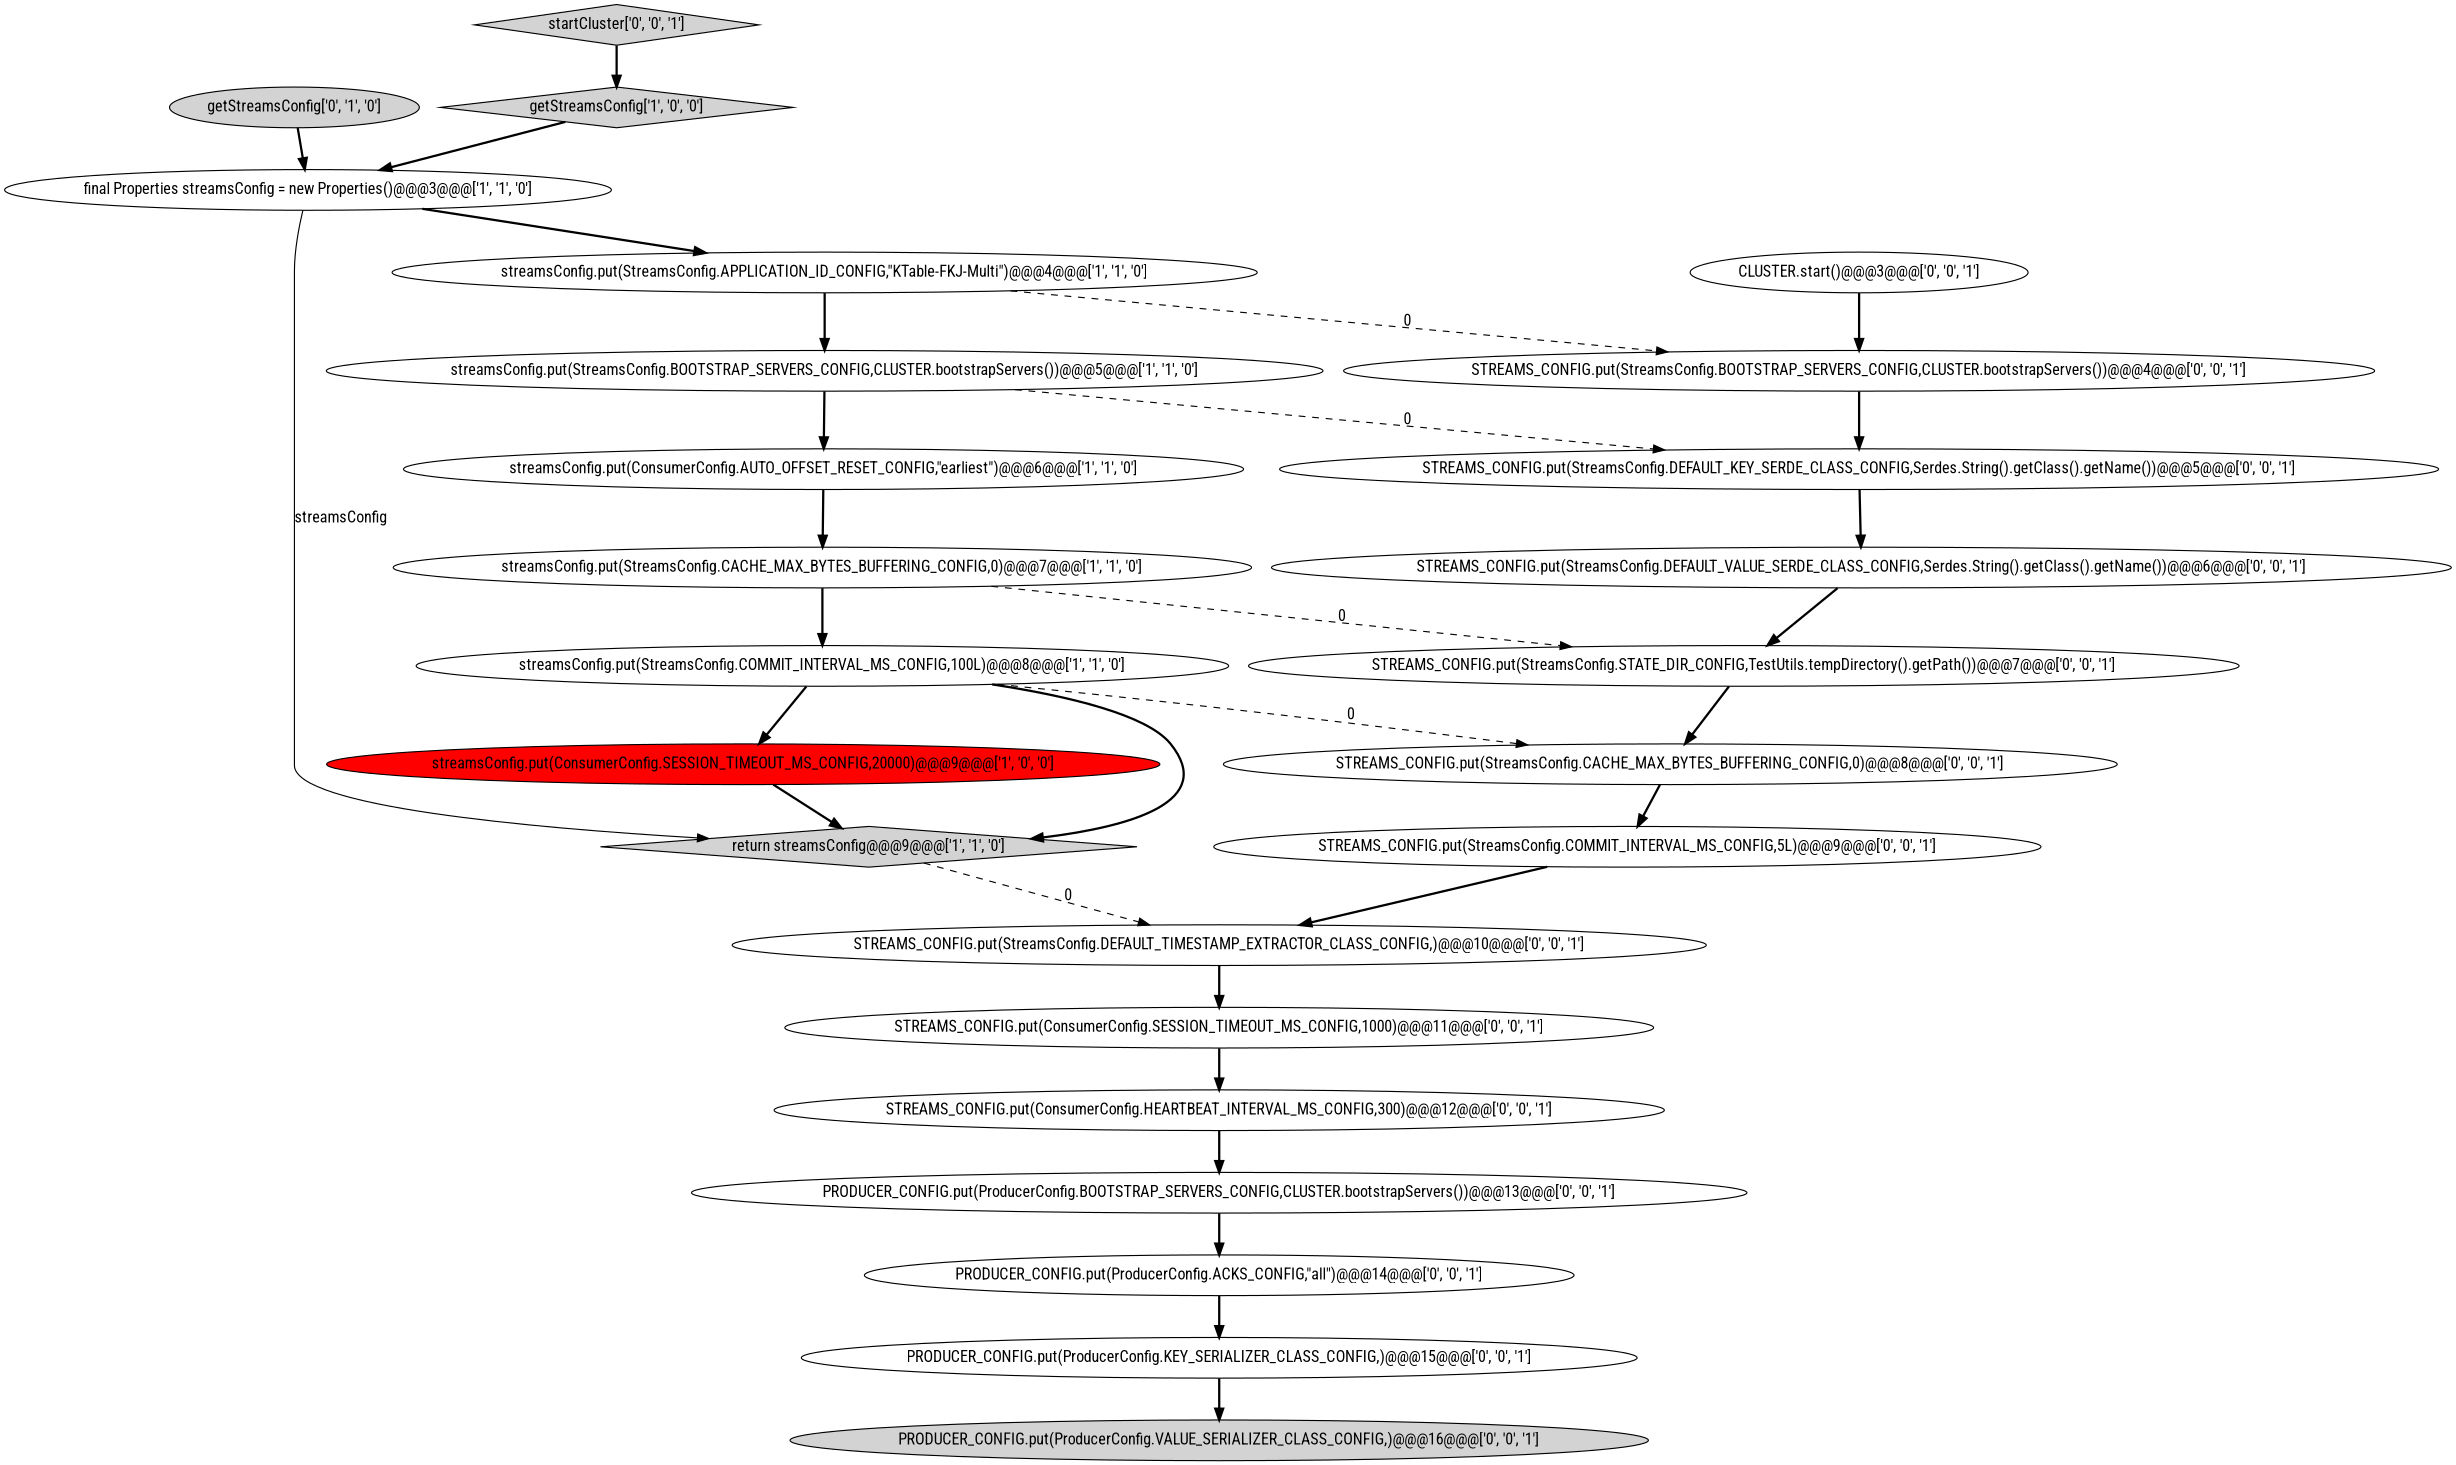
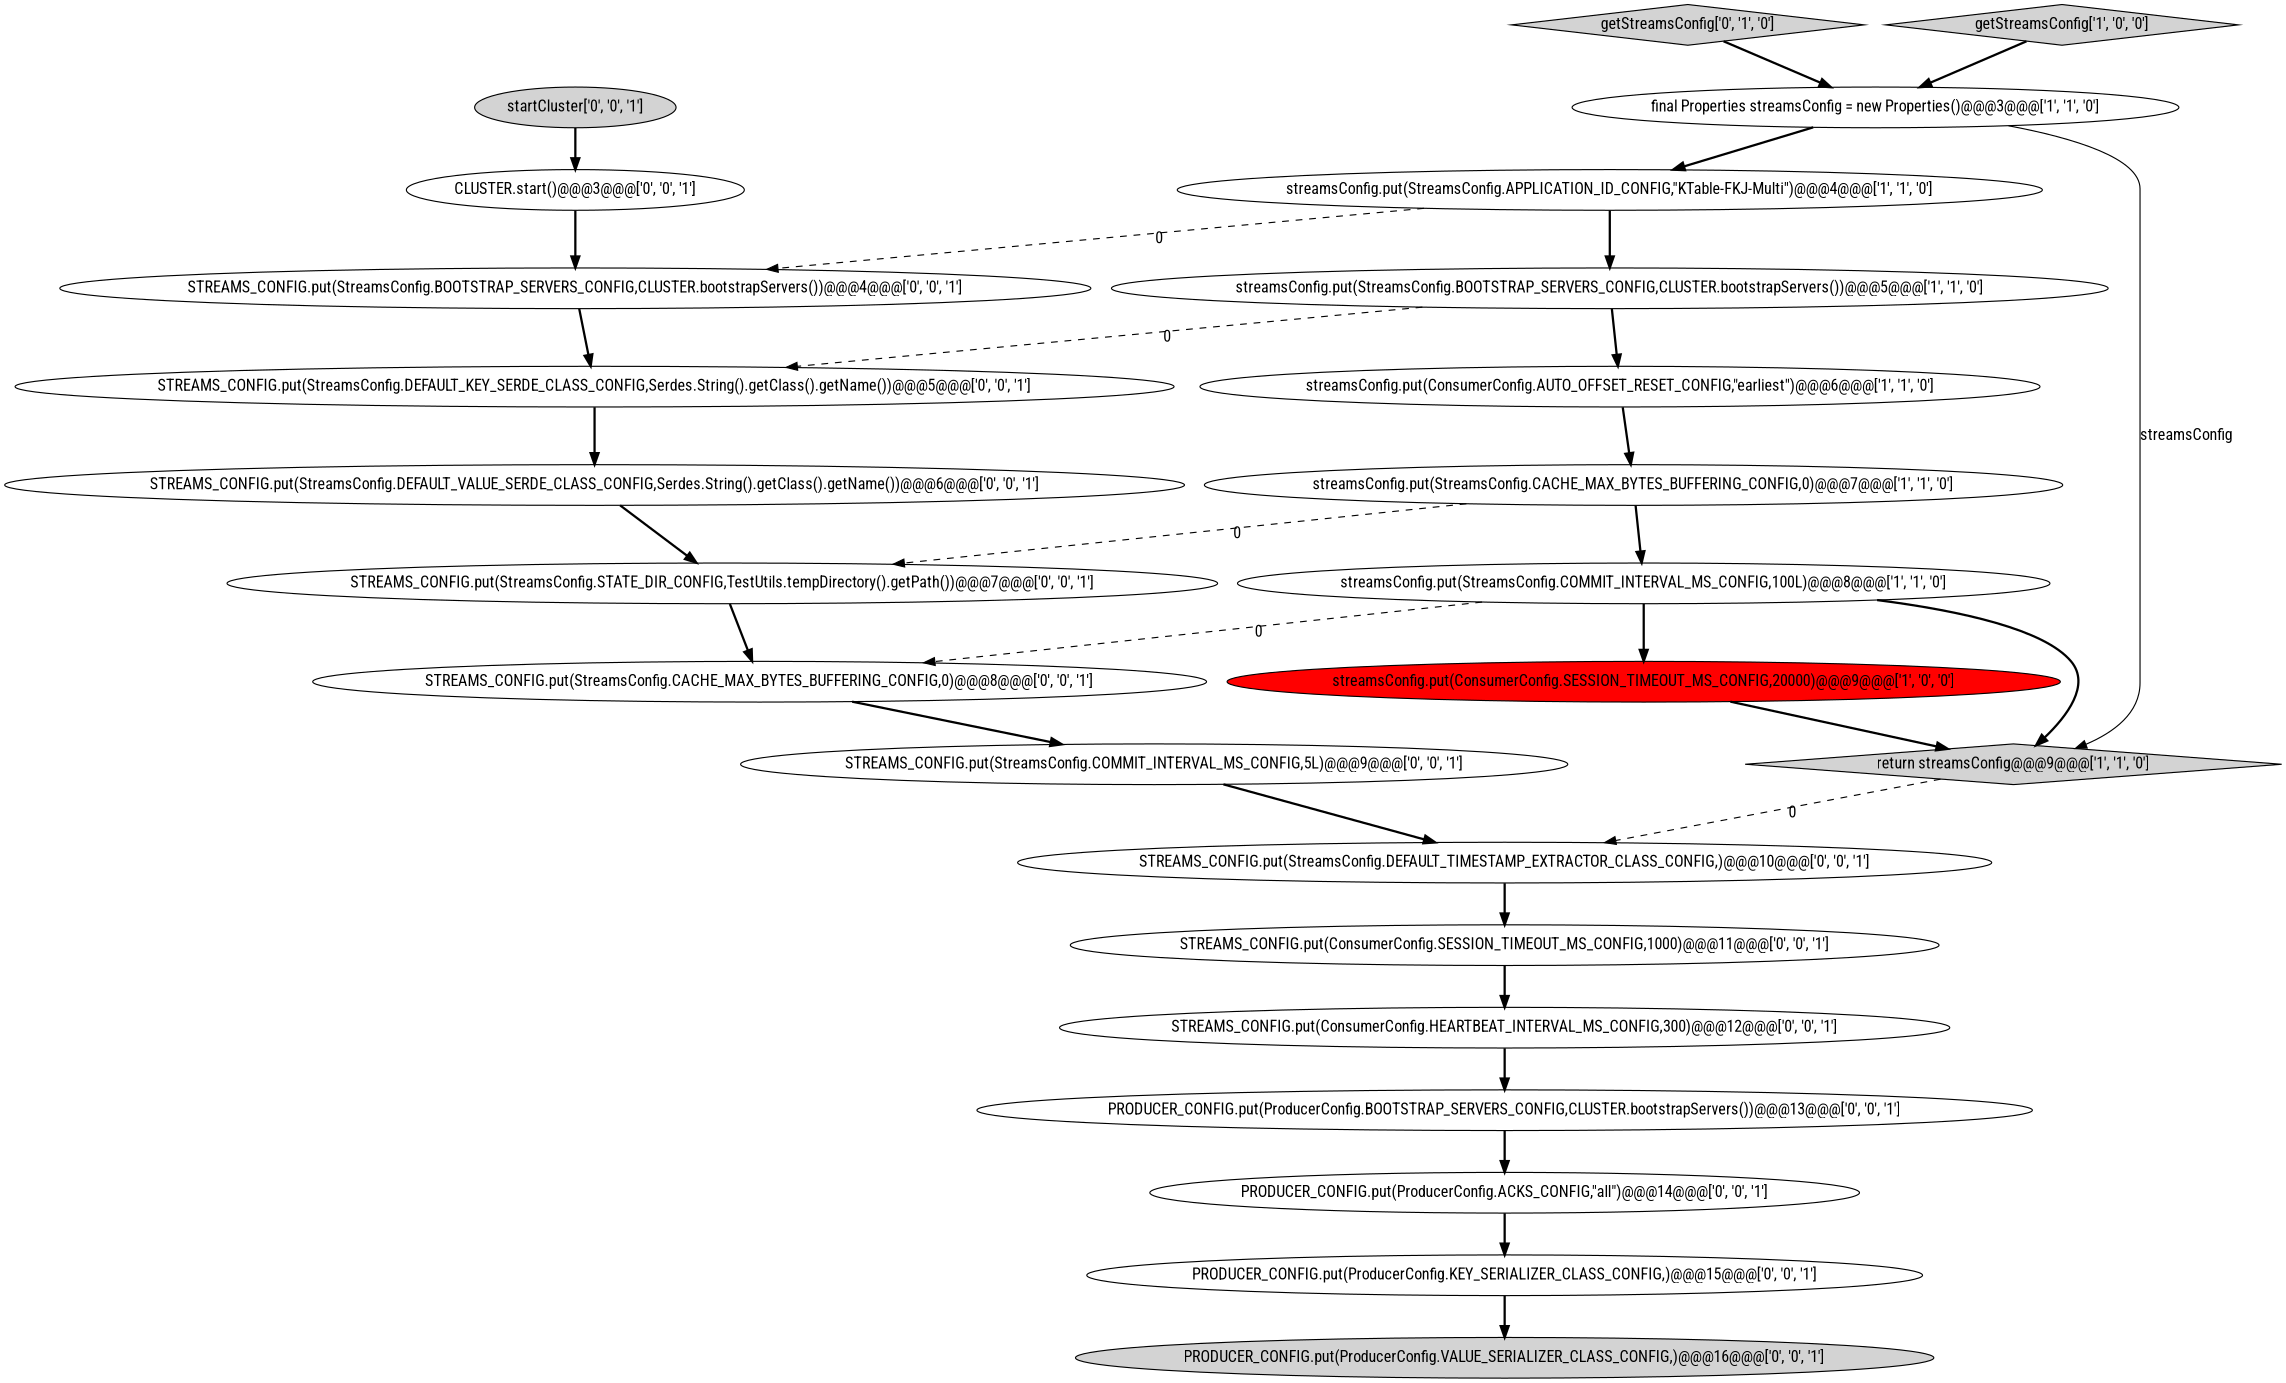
node "startCluster['0', '0', '1']": shape diamond -> ellipse
edge "startCluster['0', '0', '1']" -> "getStreamsConfig['1', '0', '0']": now "startCluster['0', '0', '1']" -> "CLUSTER.start()@@@3@@@['0', '0', '1']"
node "getStreamsConfig['0', '1', '0']": shape ellipse -> diamond
